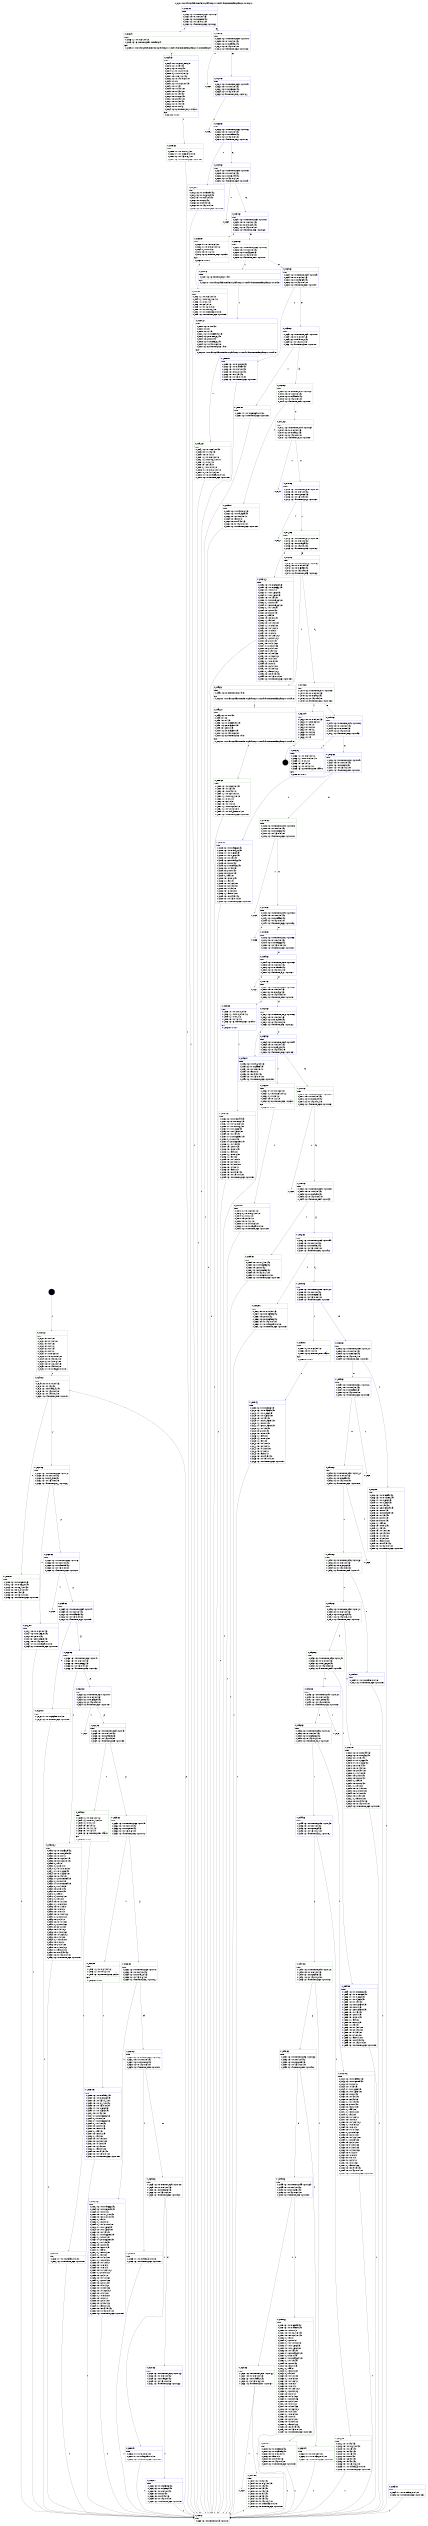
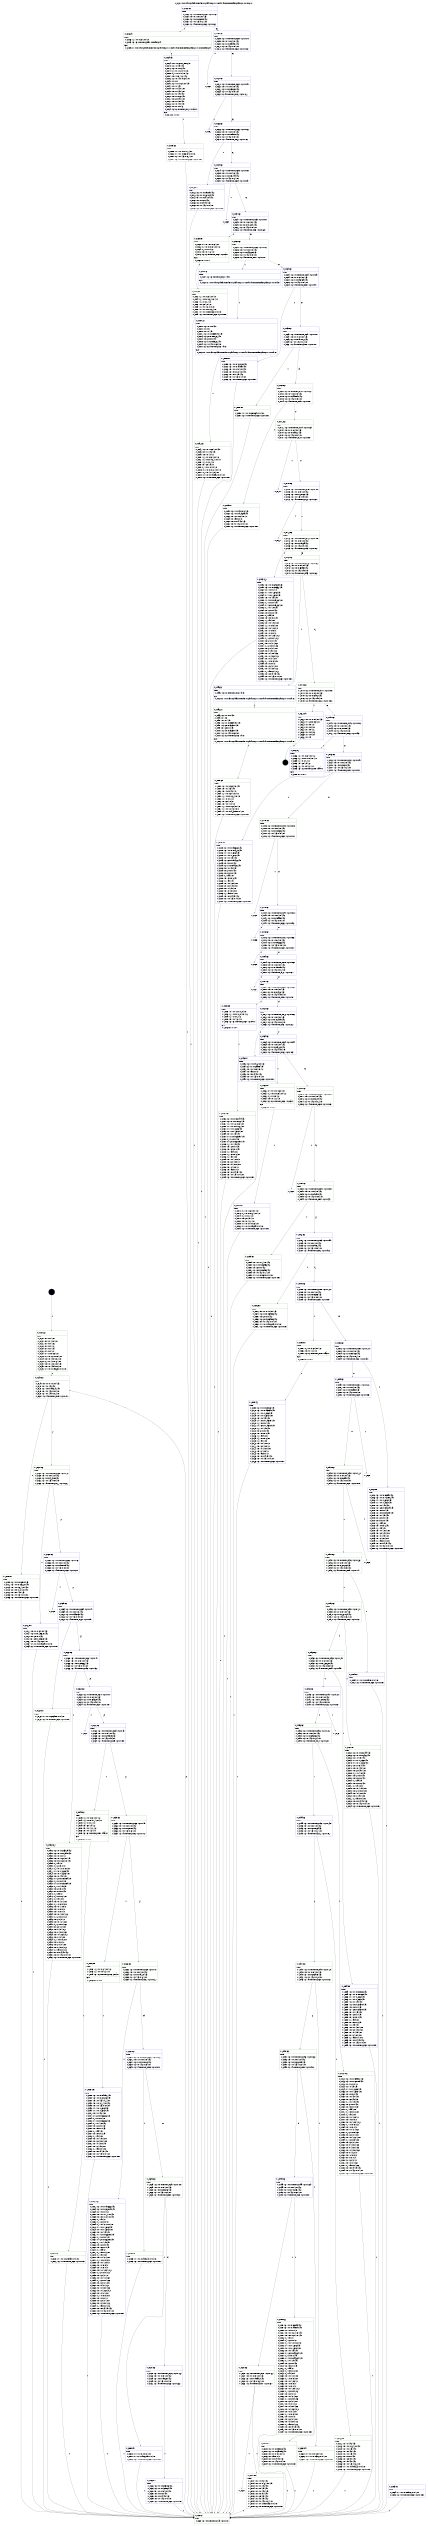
edge "0x40164c [25]" -> "0x401665 [25]": added, label "35"
node "0x4025cf": added
